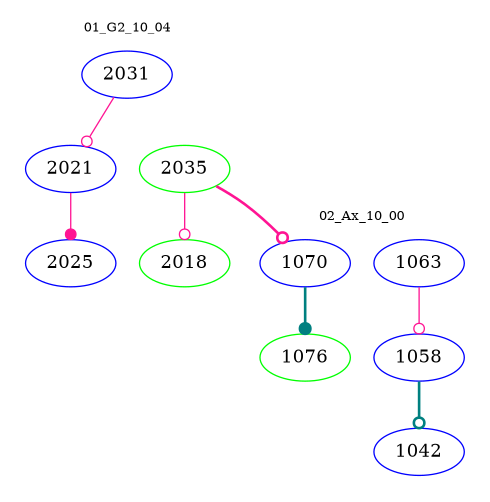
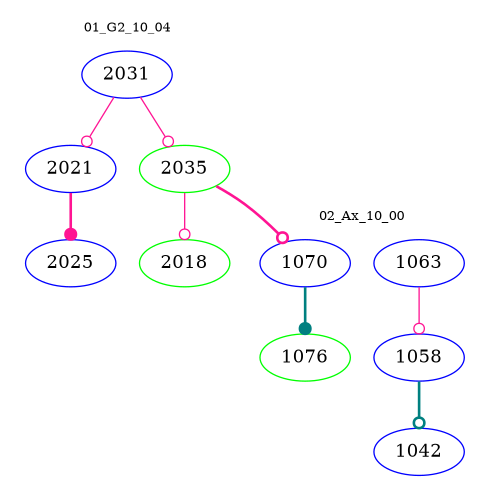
edge "2031" -> "2035": added
edge "2021" -> "2025": style solid -> bold
